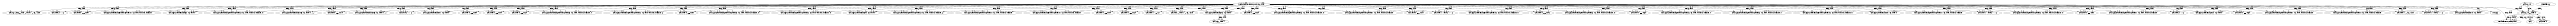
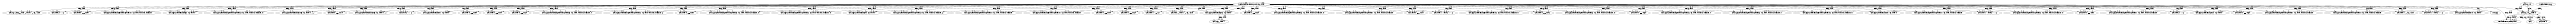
node "(Identifier,op)": label "(Identifier,op)" -> "(MethodReturn,op)"
edge "(MethodParameterIn,const ut8 *data)" -> "(Call,data[1] <= 127)": label "DDG: data" -> "AST: data"
